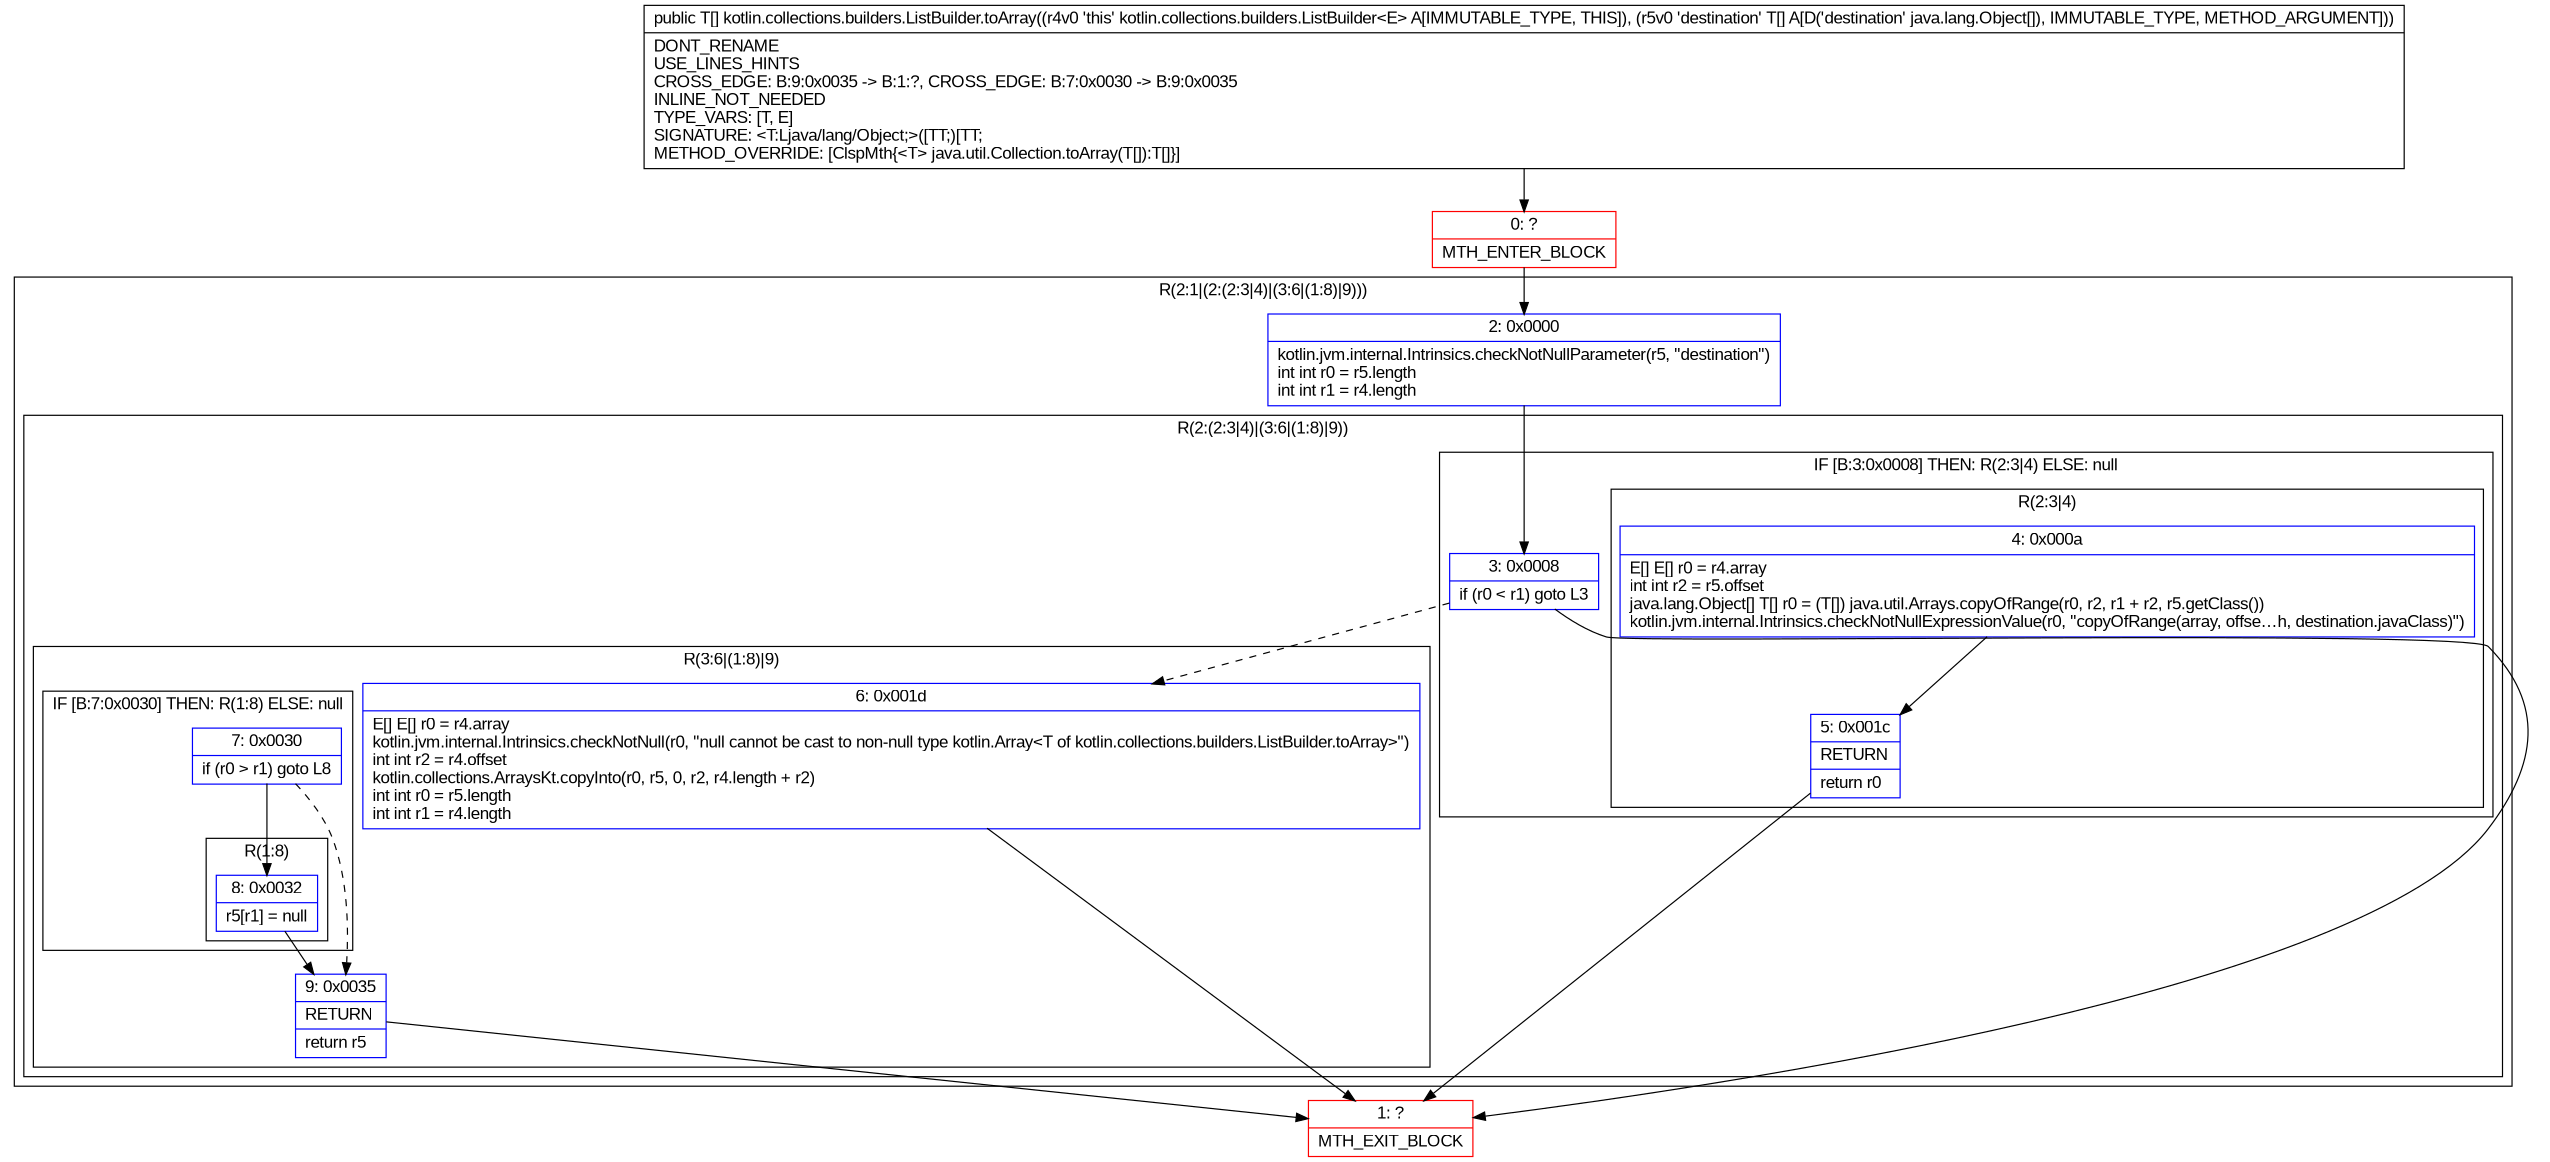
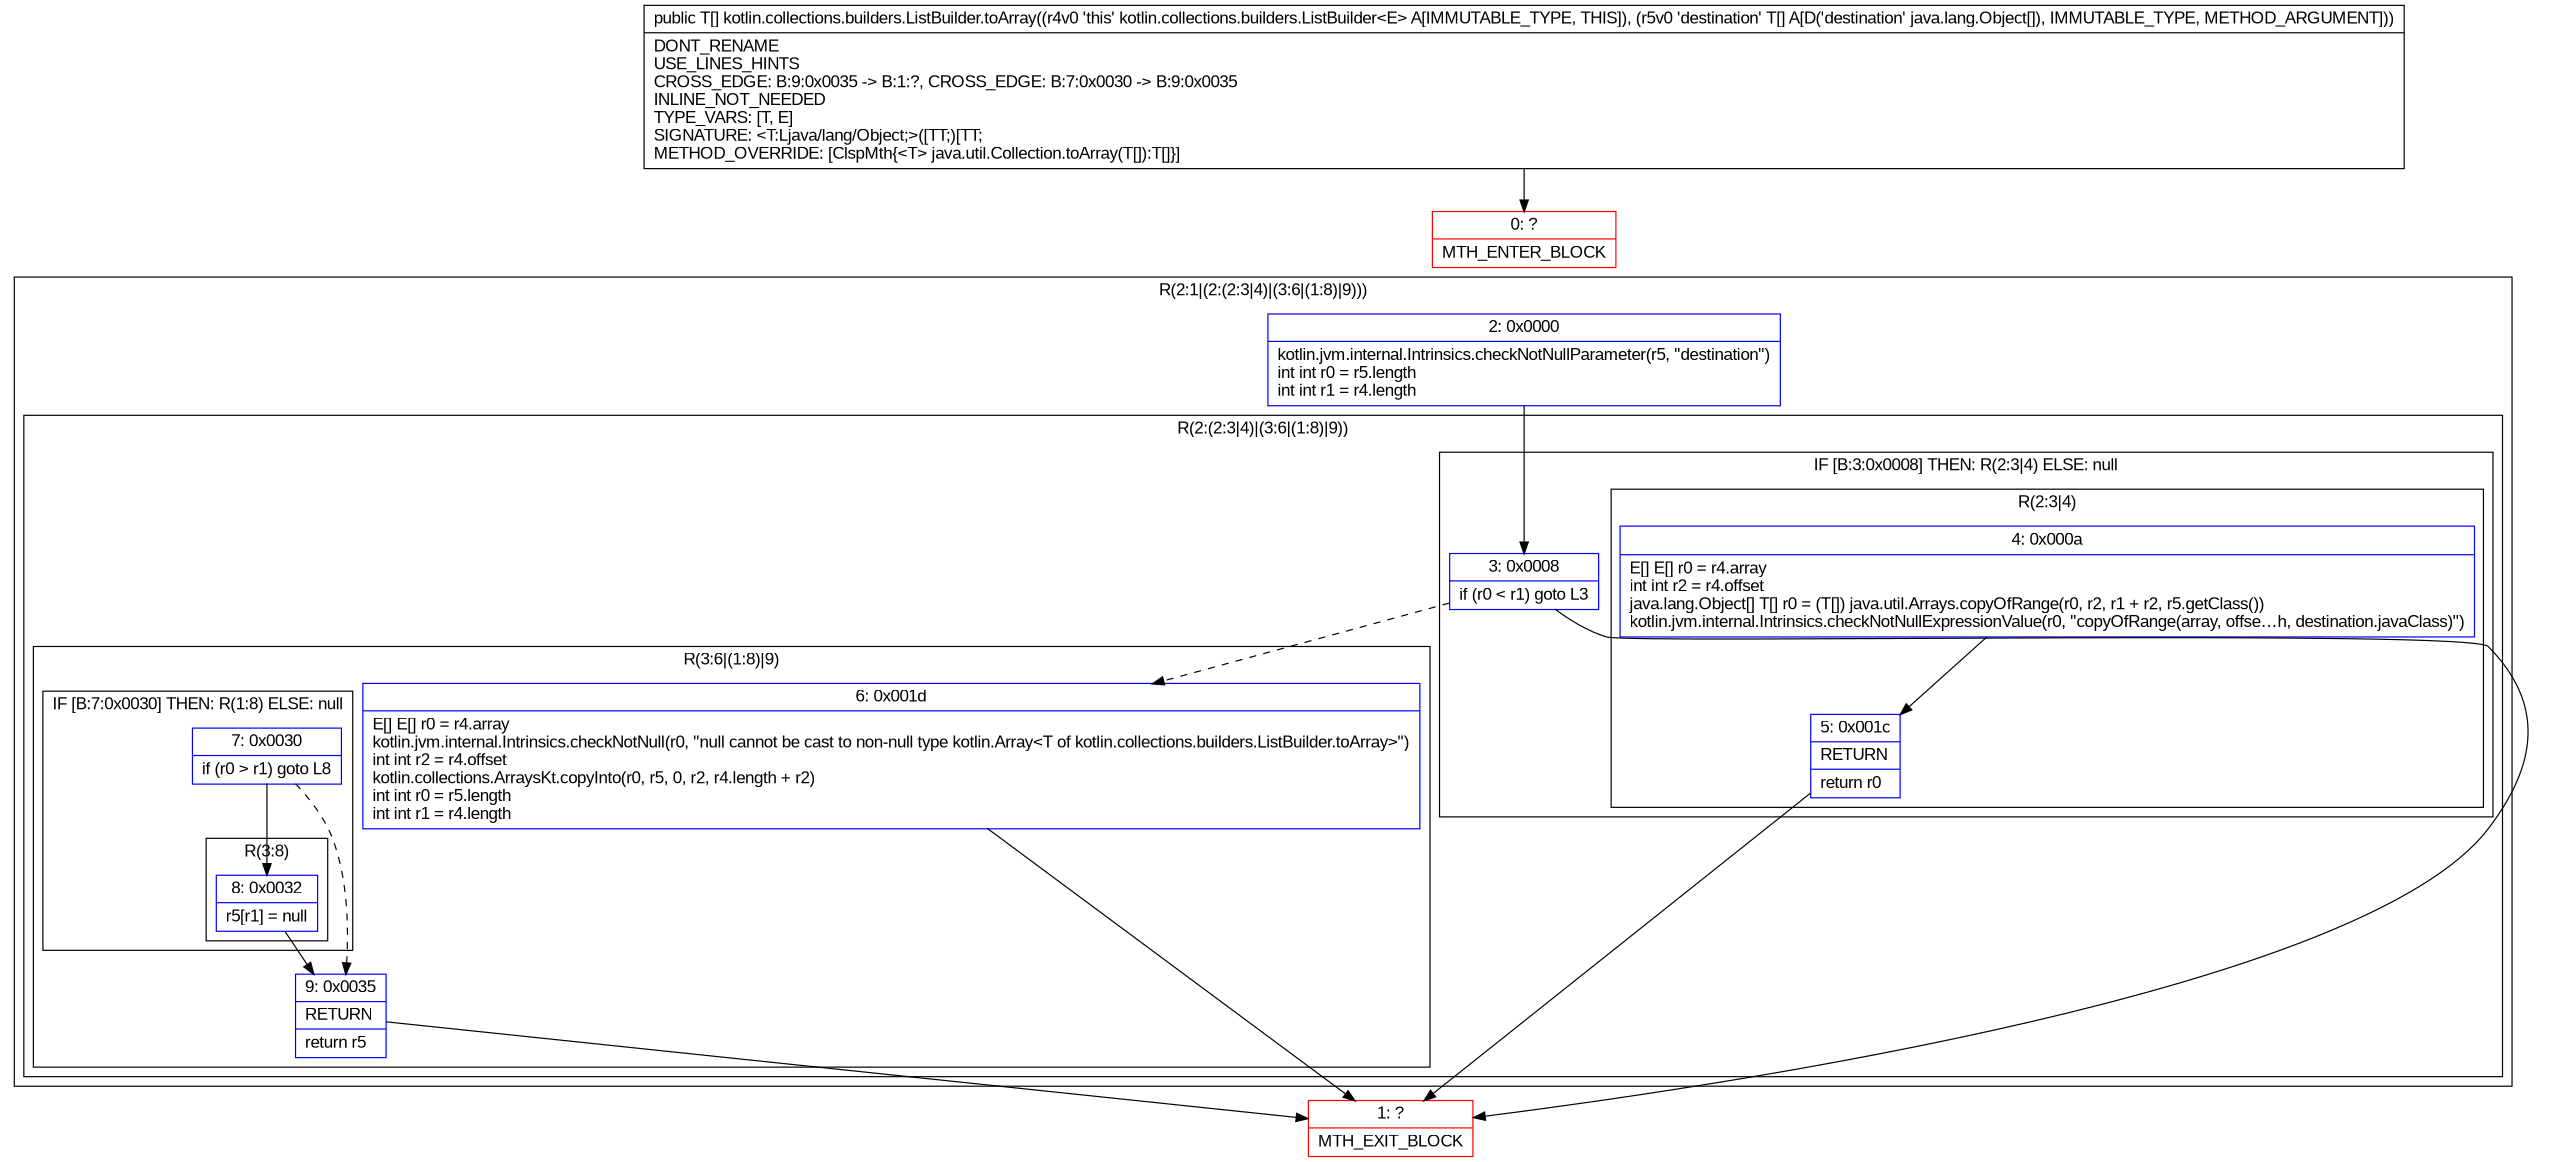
edge "0: ?" -> "2: 0x0000": removed
node "4: 0x000a": text "int int r2 = r5.offset" -> "int int r2 = r4.offset"
cluster "R(1:8)": label "R(1:8)" -> "R(3:8)"
